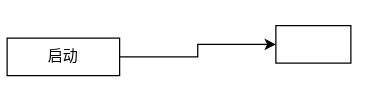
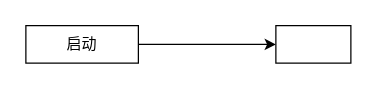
node "启动": moved (63, 57) -> (82, 44)
